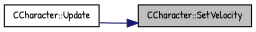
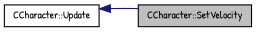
edge "CCharacter::Update" -> "CCharacter::SetVelocity": reversed
